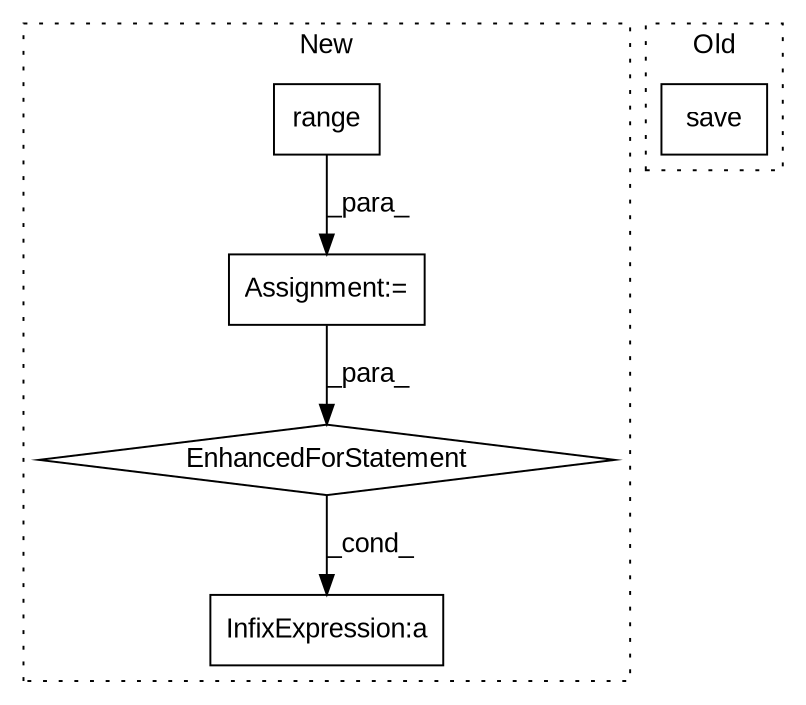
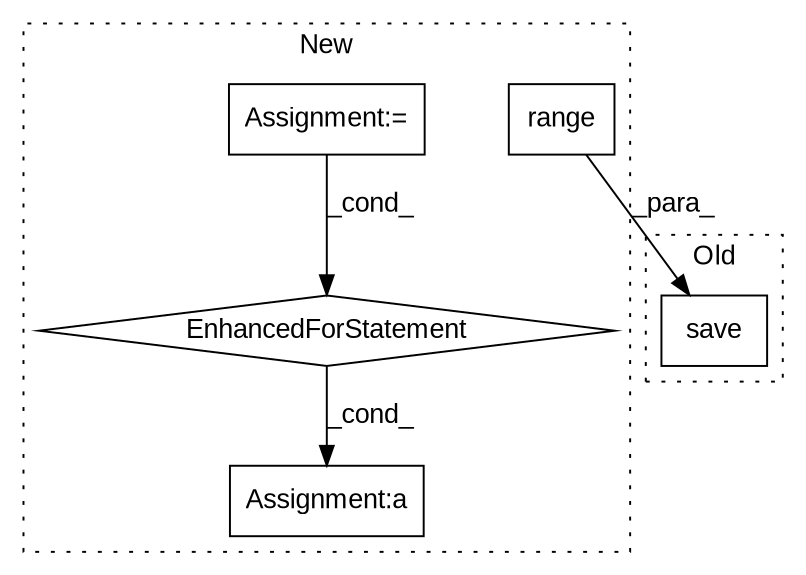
edge "range" -> "Assignment:=": now "range" -> "save"
edge "Assignment:=" -> "EnhancedForStatement": label "_para_" -> "_cond_"
node "InfixExpression:a": label "InfixExpression:a" -> "Assignment:a"
